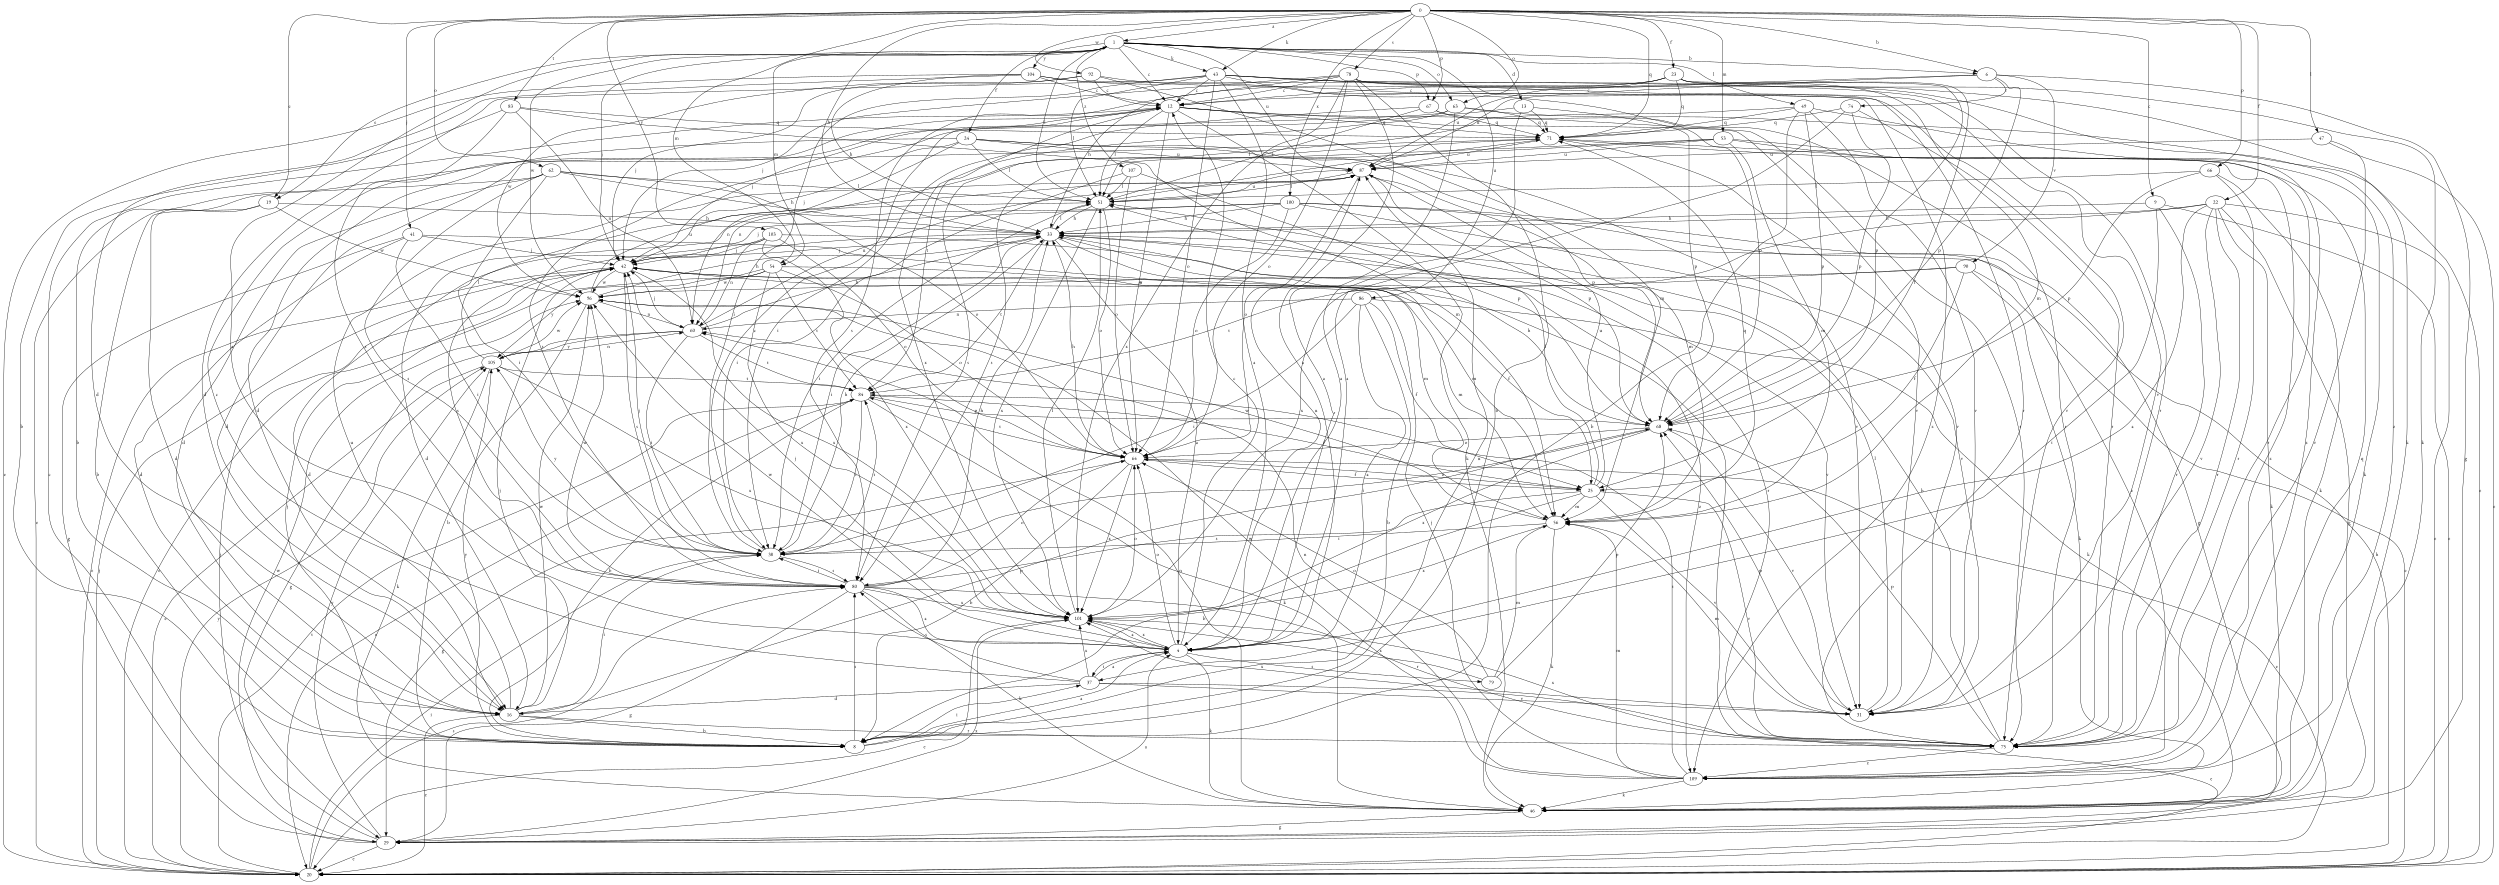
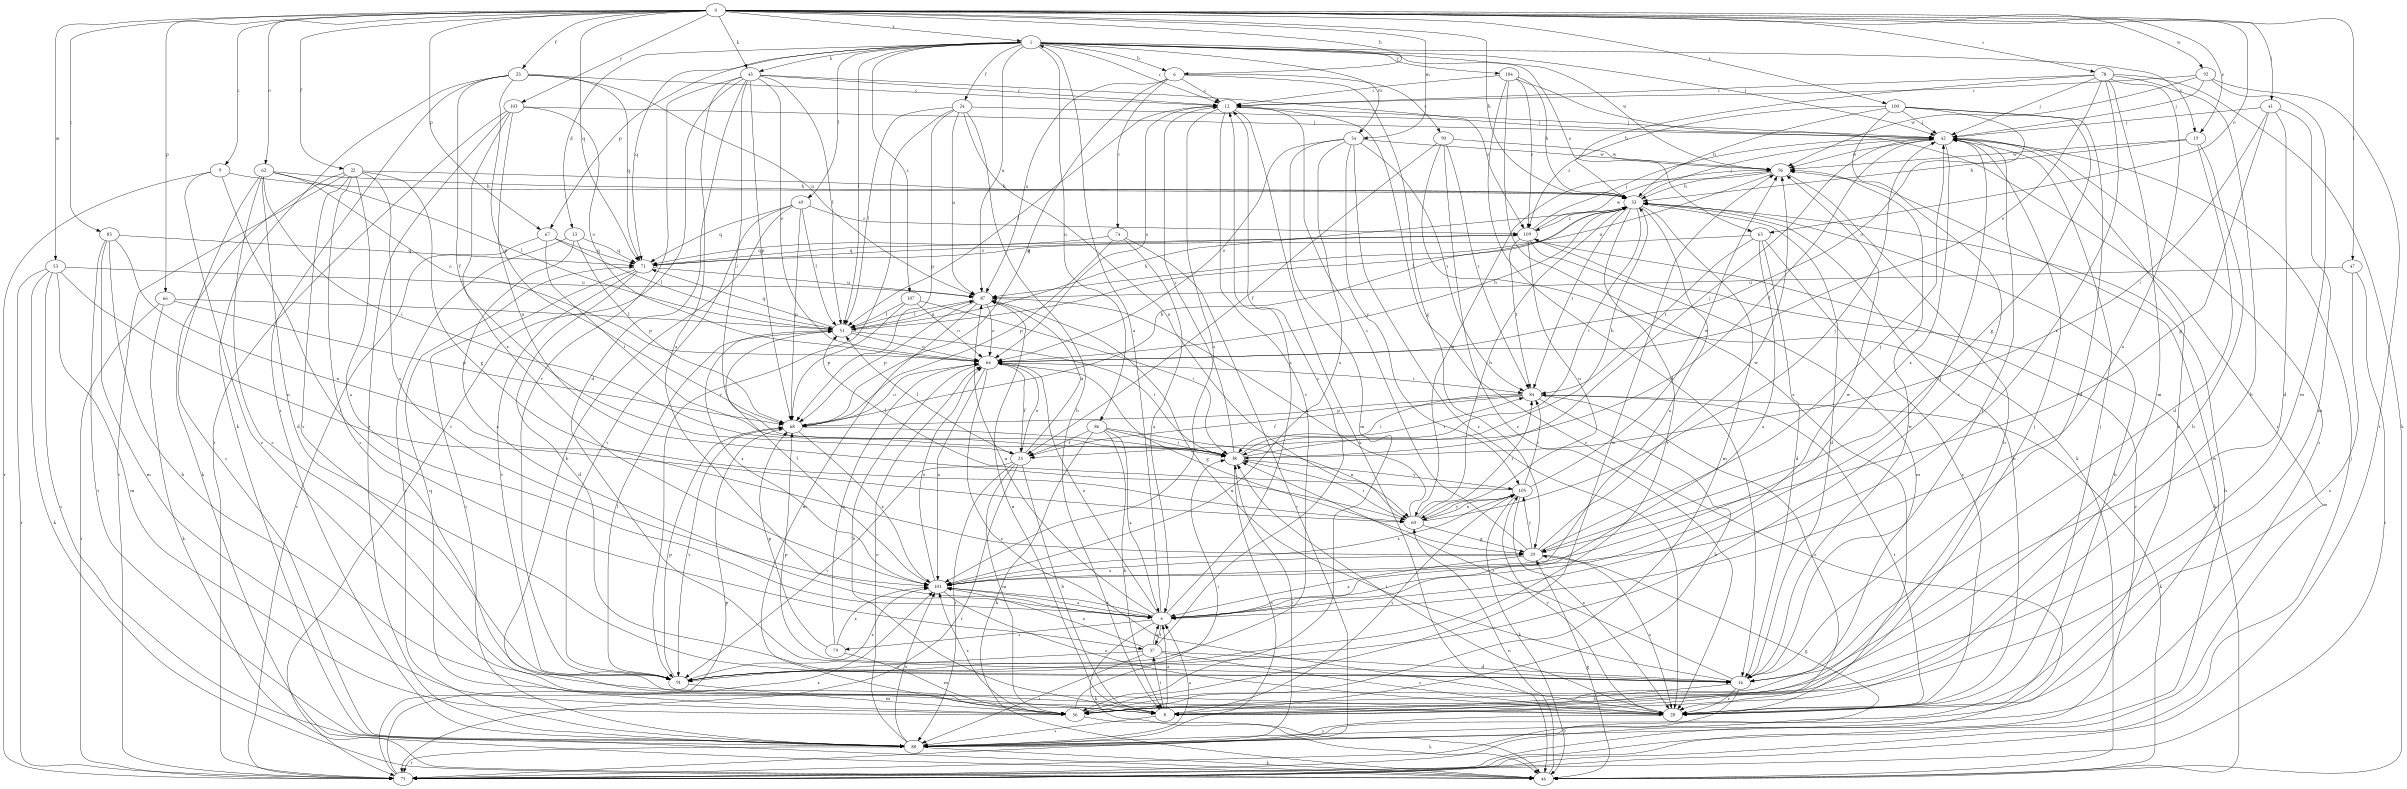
edge "12" -> "71": now "1" -> "71"
node "31": label "31" -> "91"
